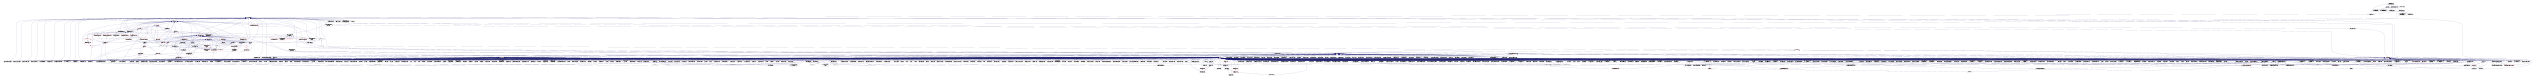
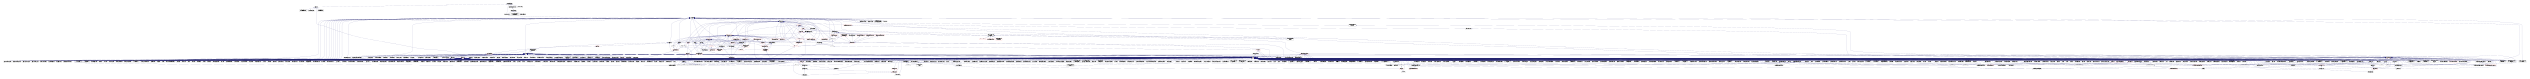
node "customize_async.cpp": removed
